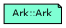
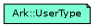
node "Ark::Ark": label "Ark::Ark" -> "Ark::UserType"
